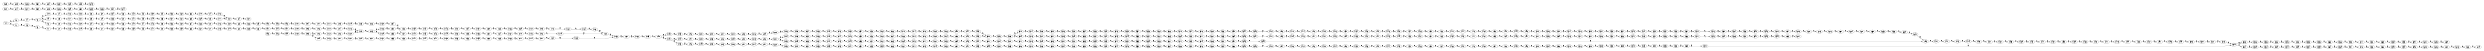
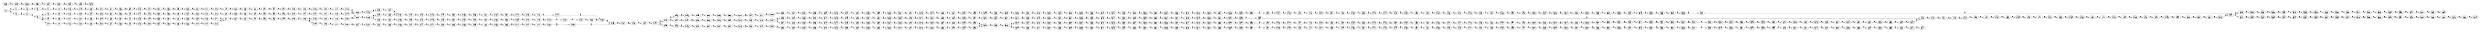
node "S90": added
edge "S607" -> "S611": added, label "C"
